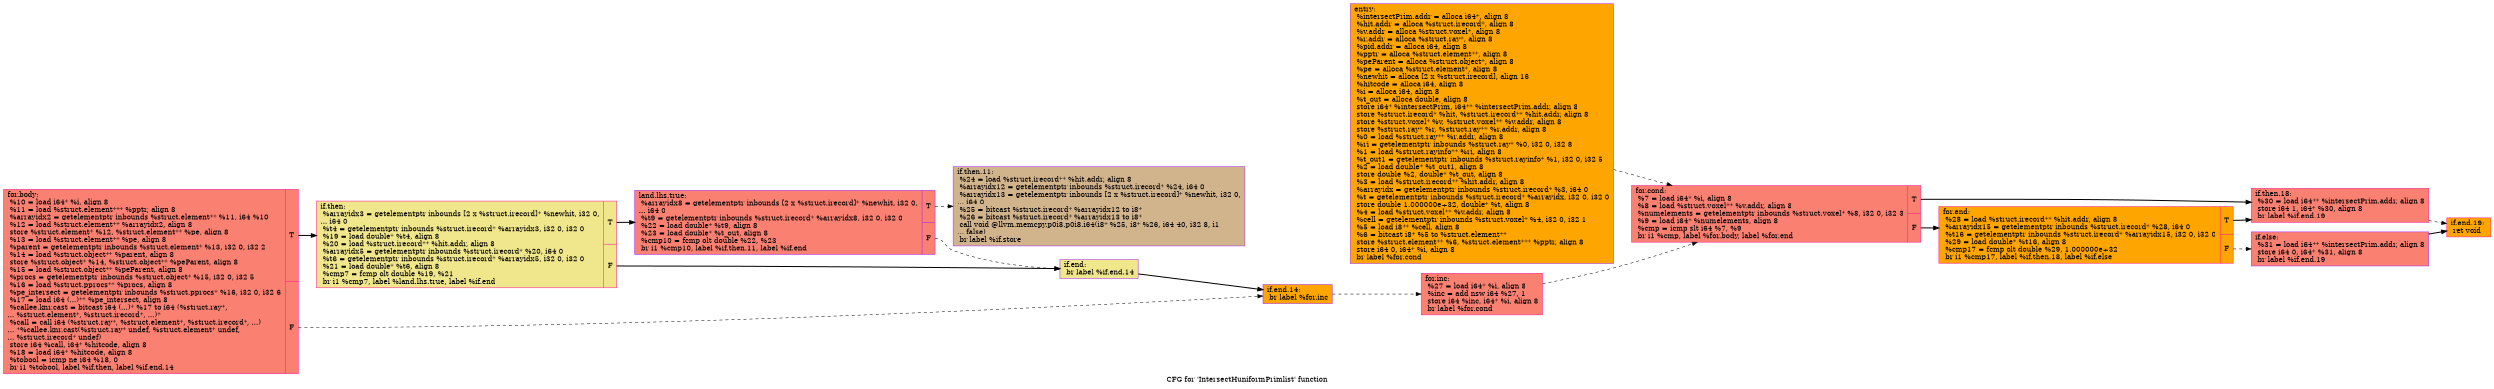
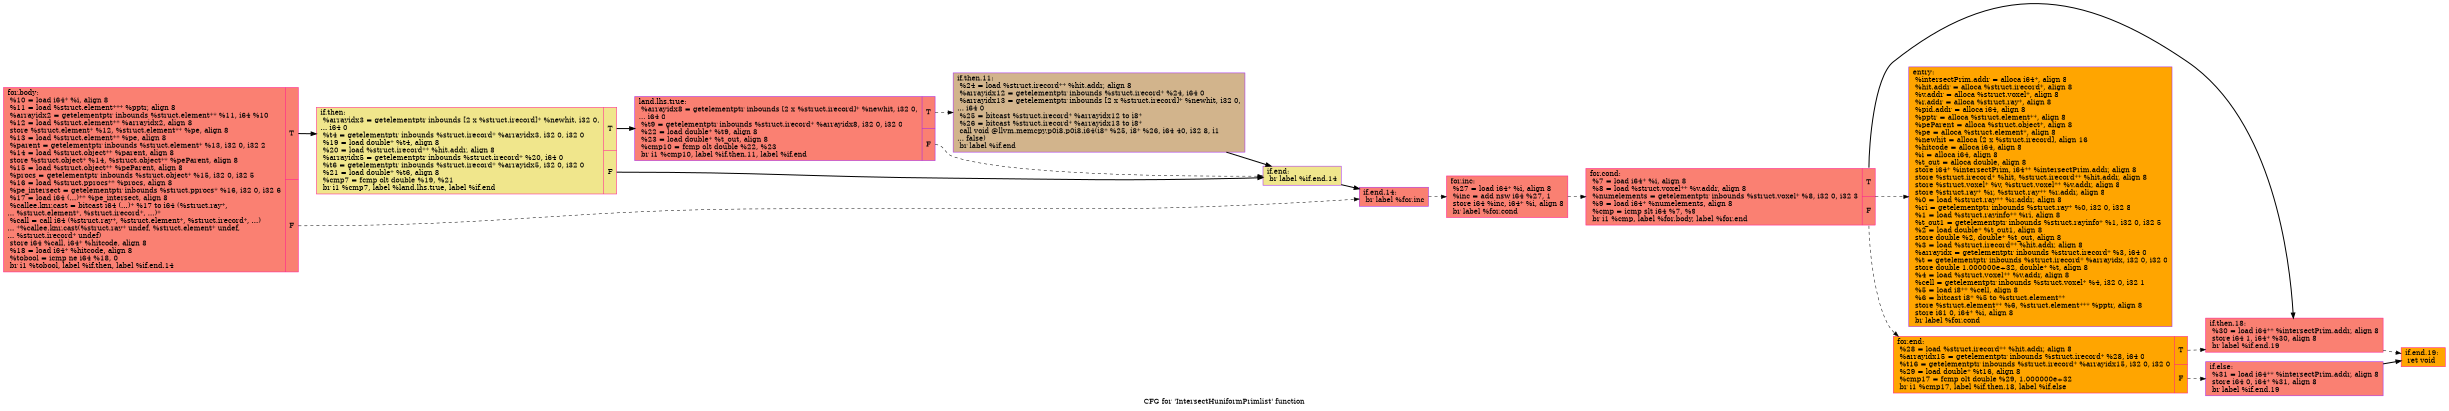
edge "if.then.11:" -> "if.end:": added
edge "entry:" -> "for.cond:": reversed
edge "for.end:" -> "if.then.18:": style bold -> dashed
edge "for.cond:" -> "for.end:": style bold -> dashed
node "if.then.11:": text "br label %if.store" -> "br label %if.end"
node "entry:": text "store i64 0, i64* %i, align 8" -> "store i61 0, i64* %i, align 8"
node "if.end.14:": fillcolor orange -> salmon
